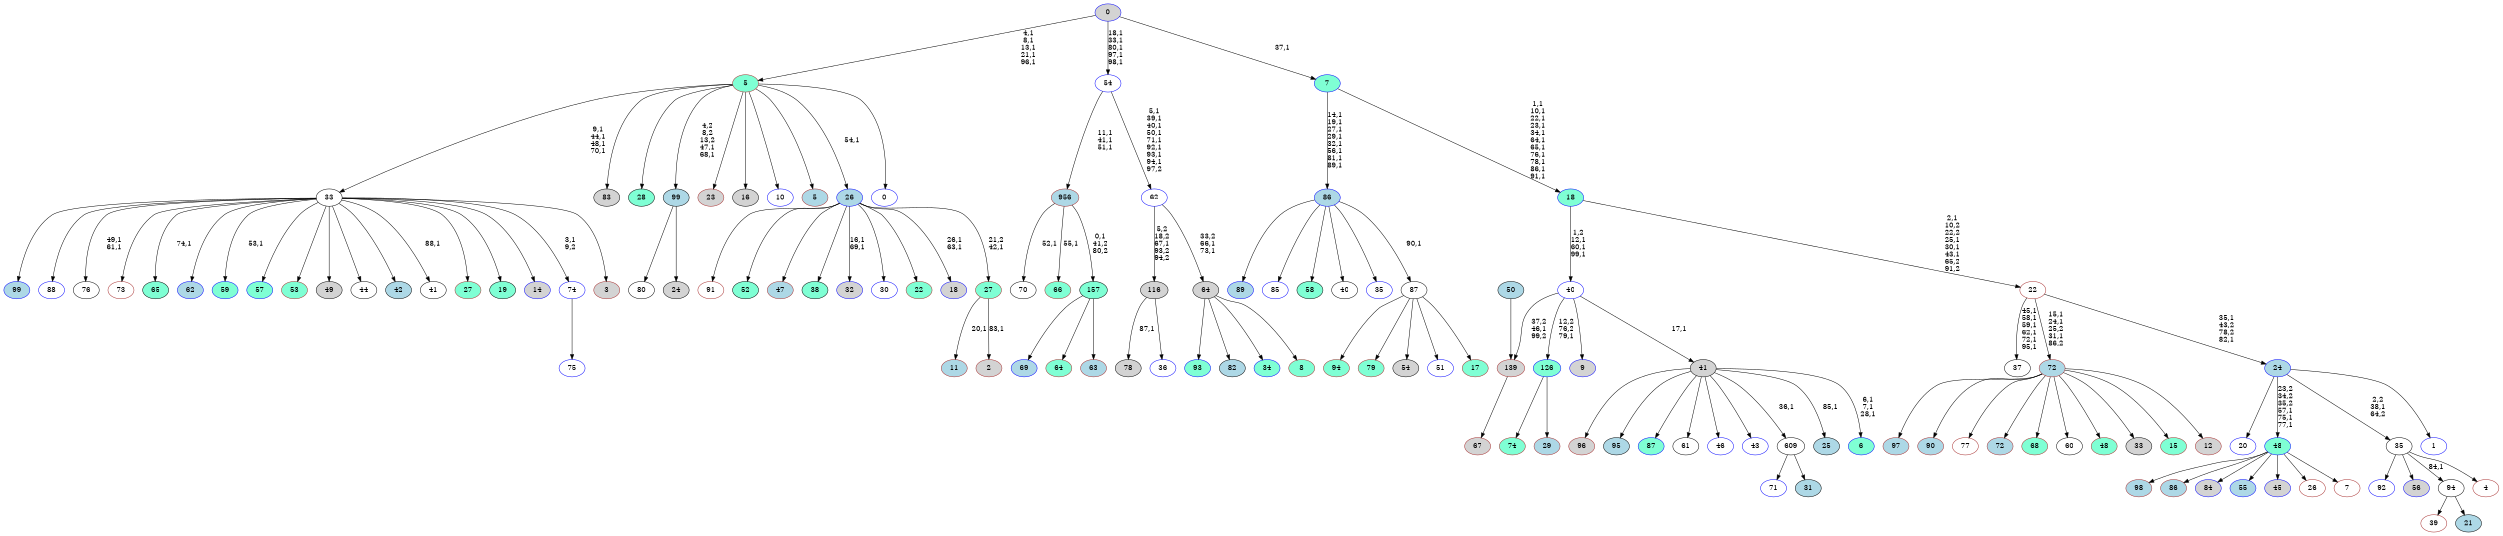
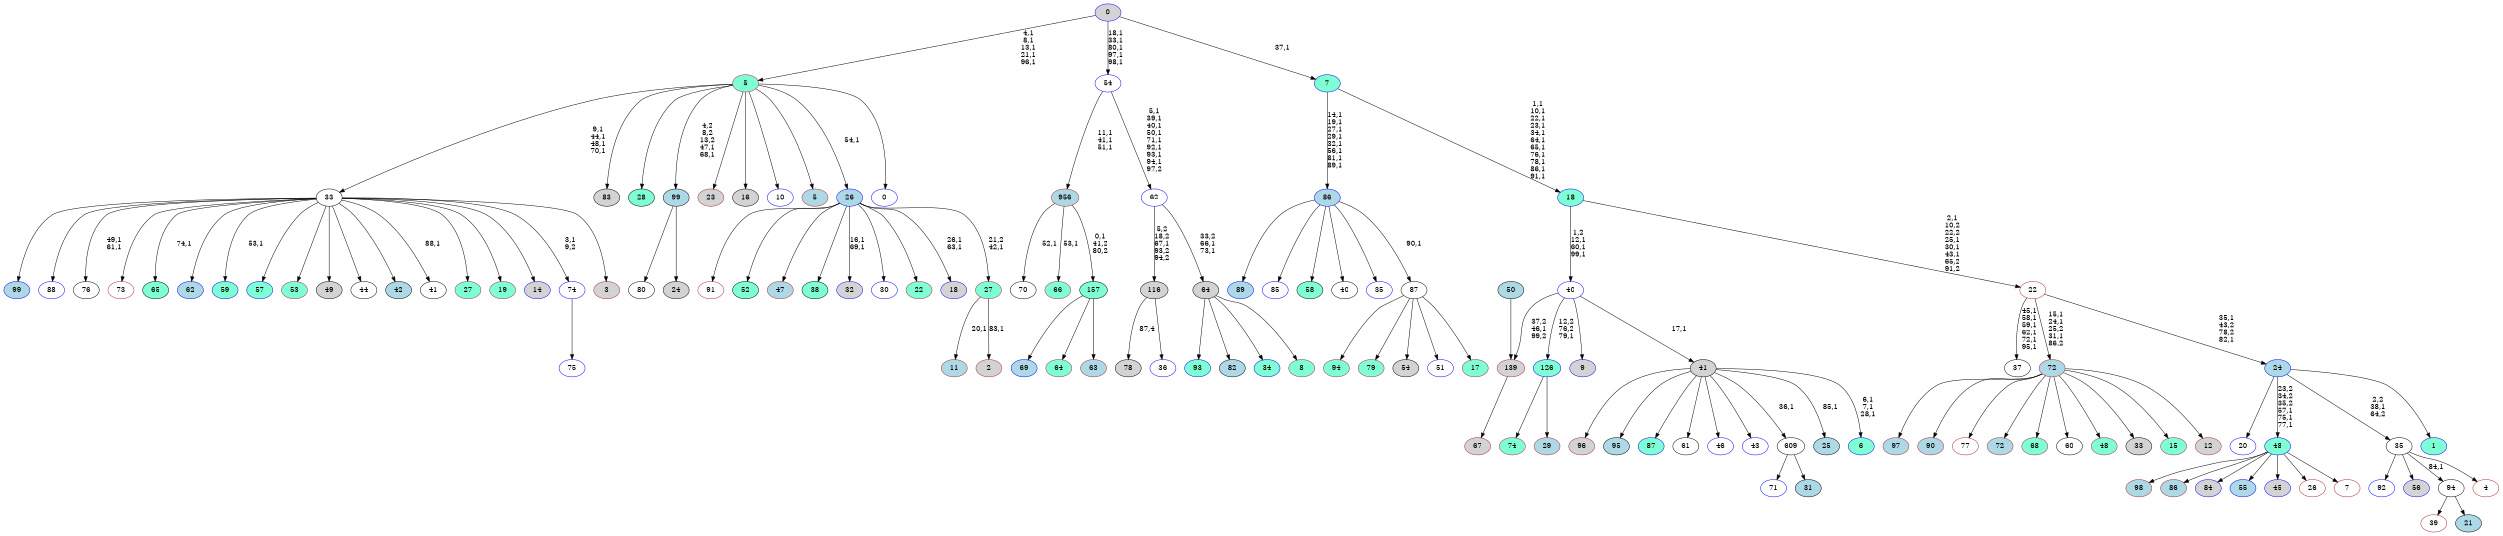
edge "956" -> "66": label "55,1" -> "53,1"
node "19": color black -> brown
edge "116" -> "78": label "87,1" -> "87,4"
node "1": fillcolor white -> aquamarine
